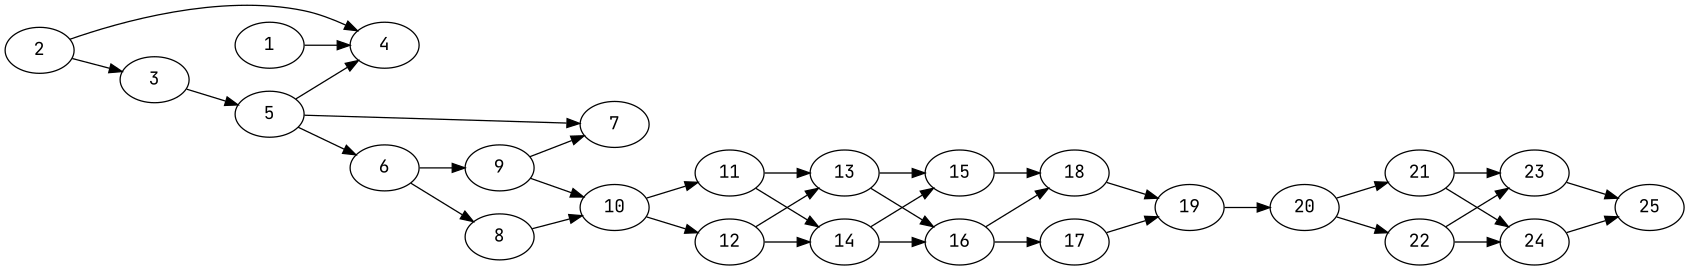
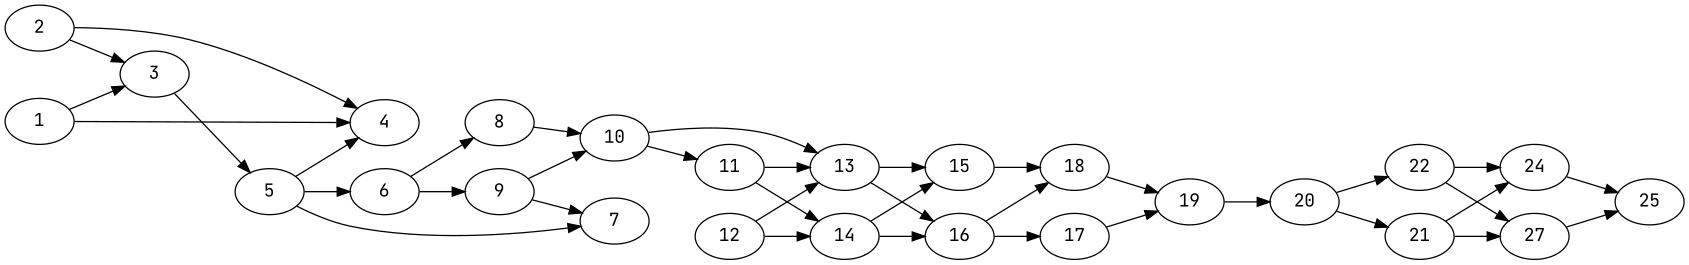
edge "1" -> "3": added
node "23": label "23" -> "27"
edge "10" -> "12": now "10" -> "13"
